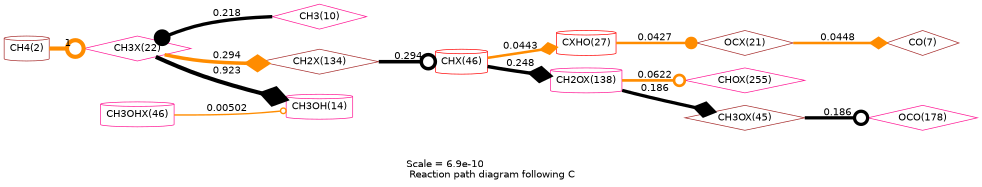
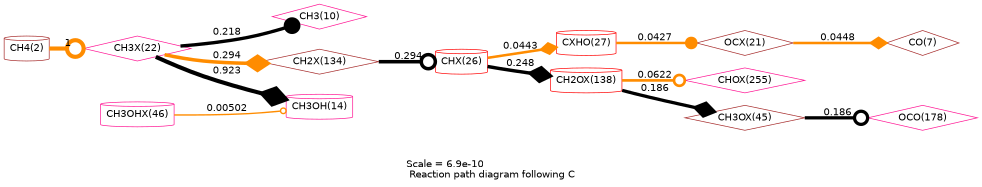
edge "CH3(10)" -> "CH3X(22)": reversed
node "CHX(46)": label "CHX(46)" -> "CHX(26)"
node "CH2OX(138)": color deeppink -> red
